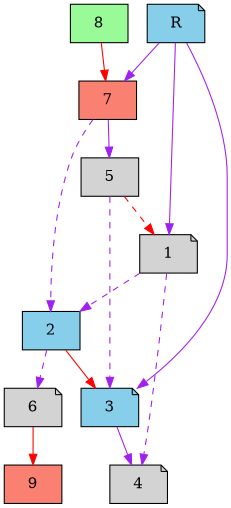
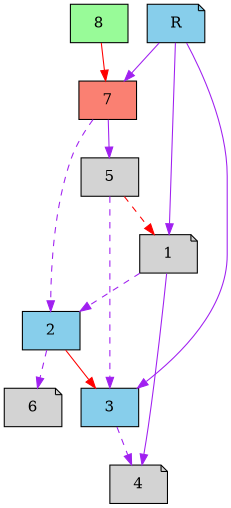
edge "1" -> "4": style dashed -> solid
node "3": shape note -> box
edge "3" -> "4": style solid -> dashed
node "9": removed
